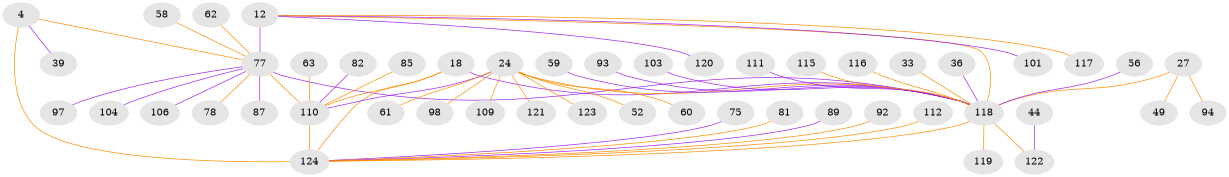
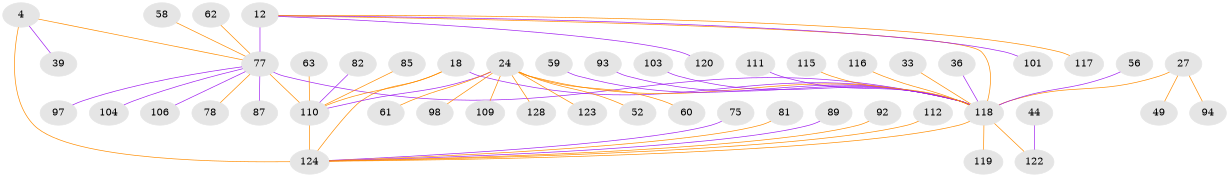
node "121": label "121" -> "128"
